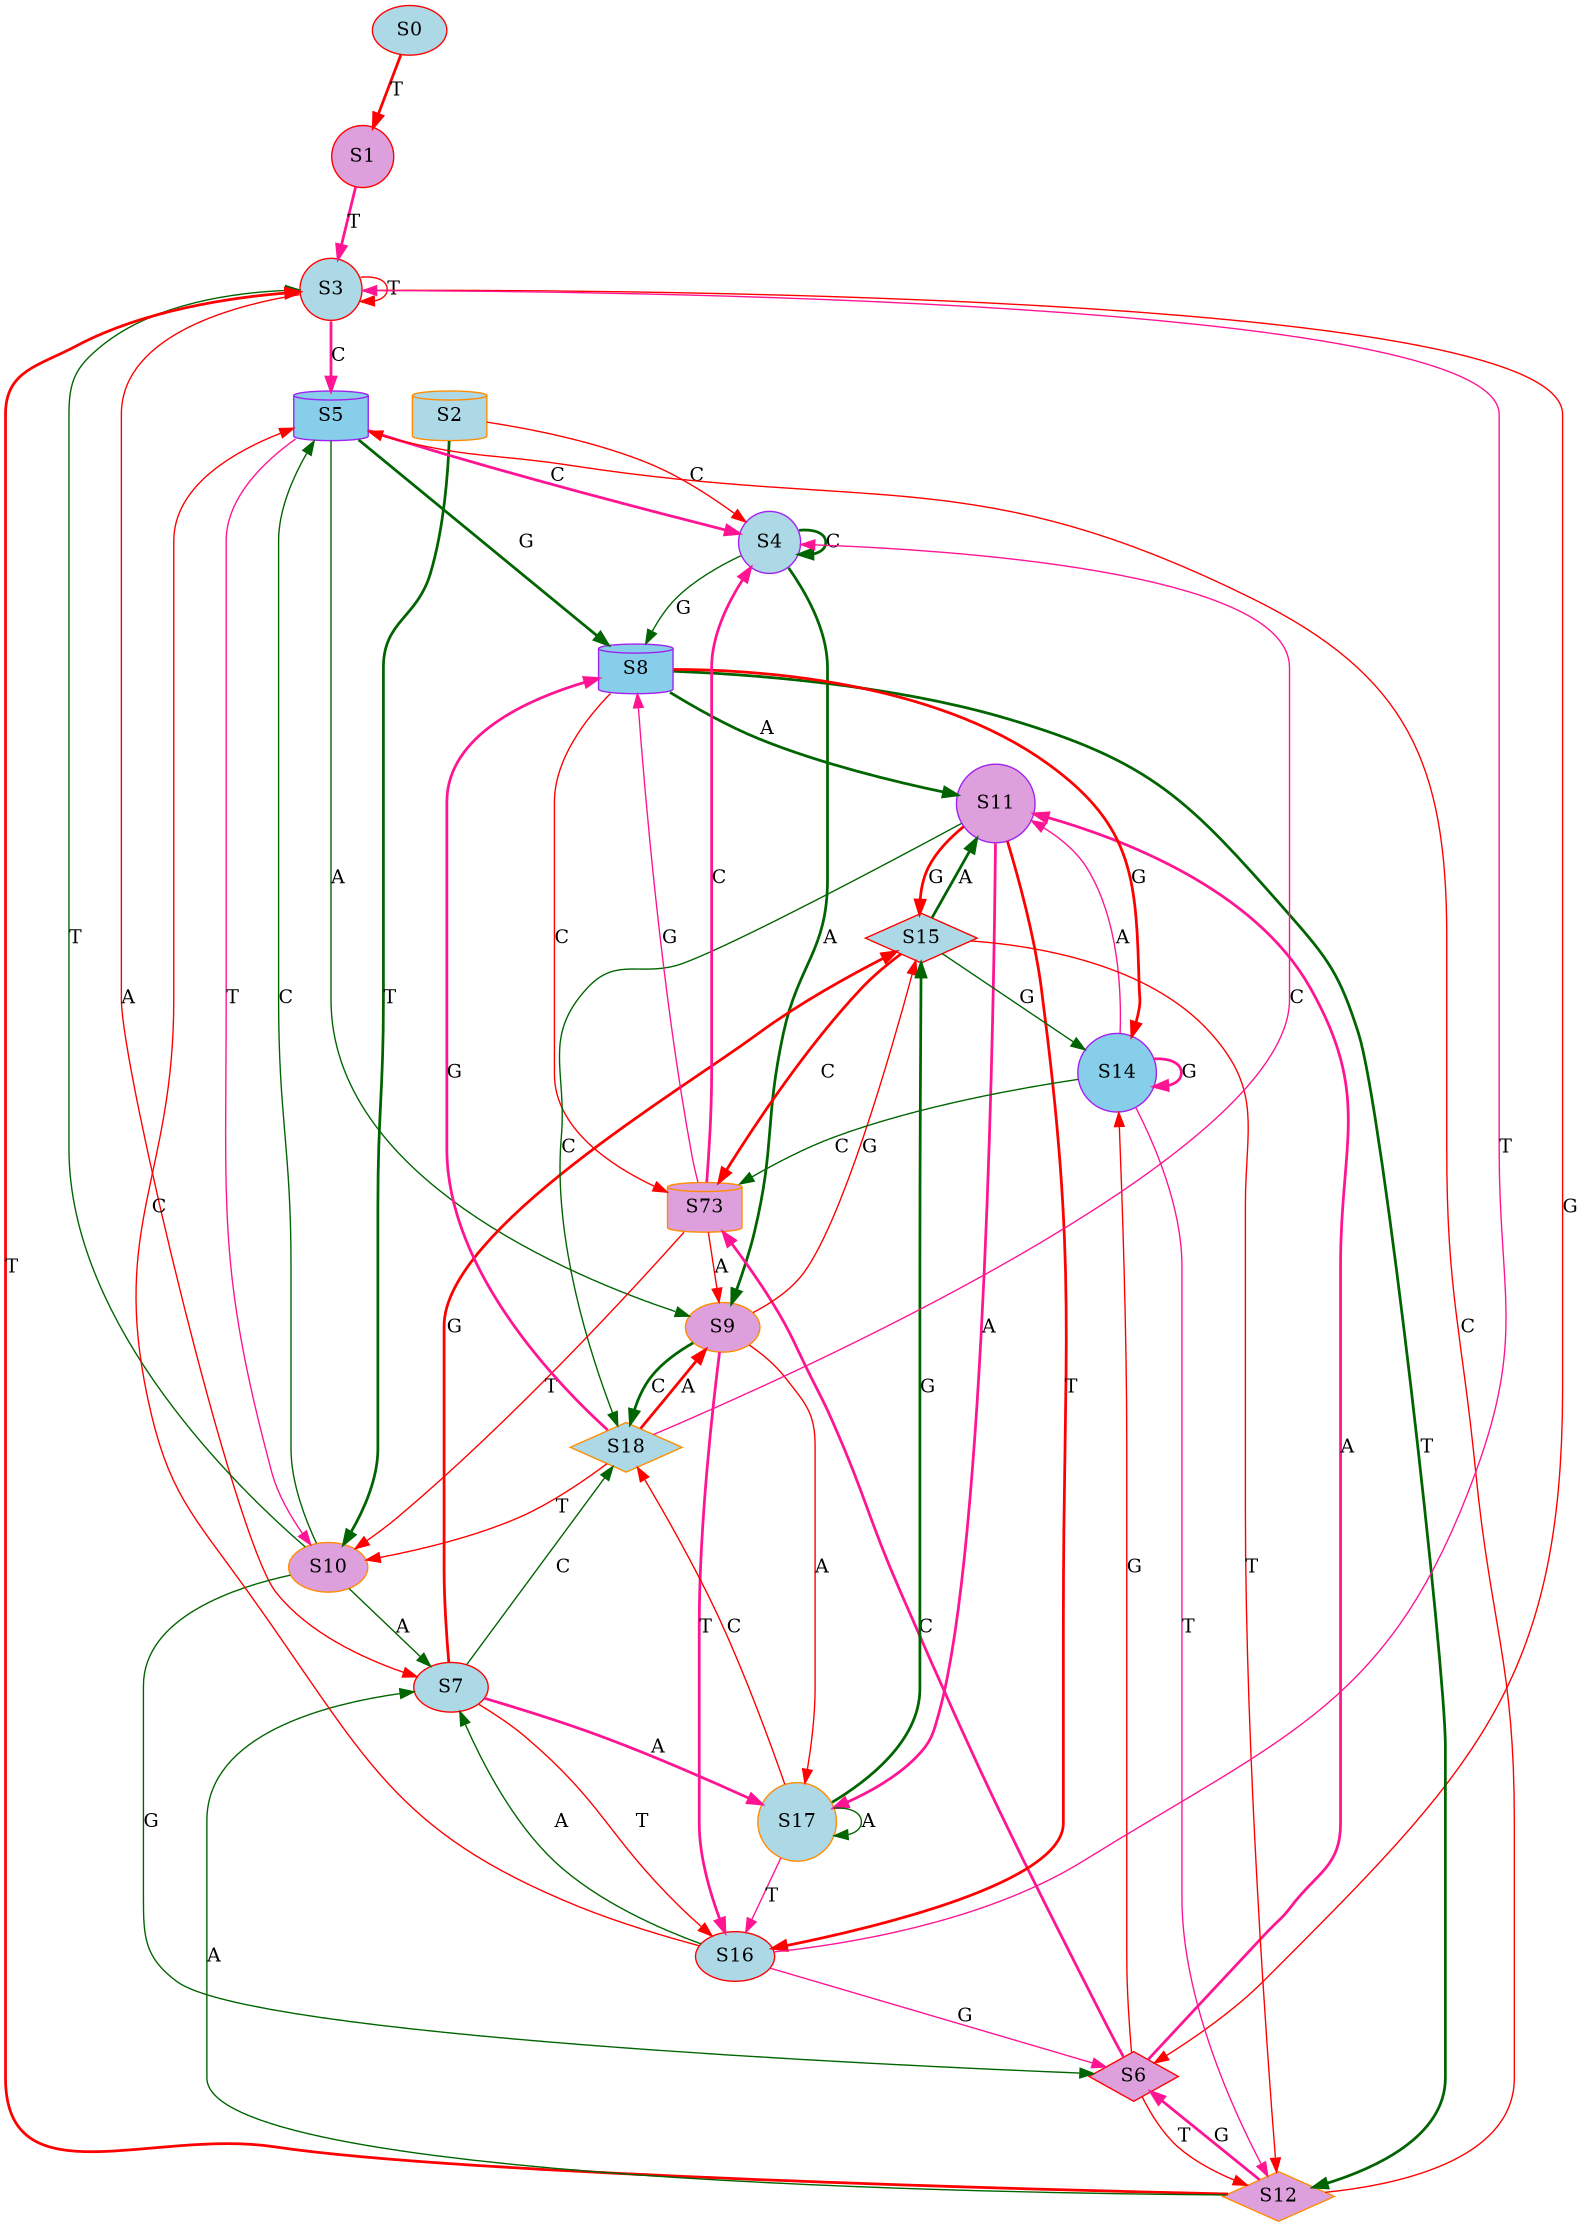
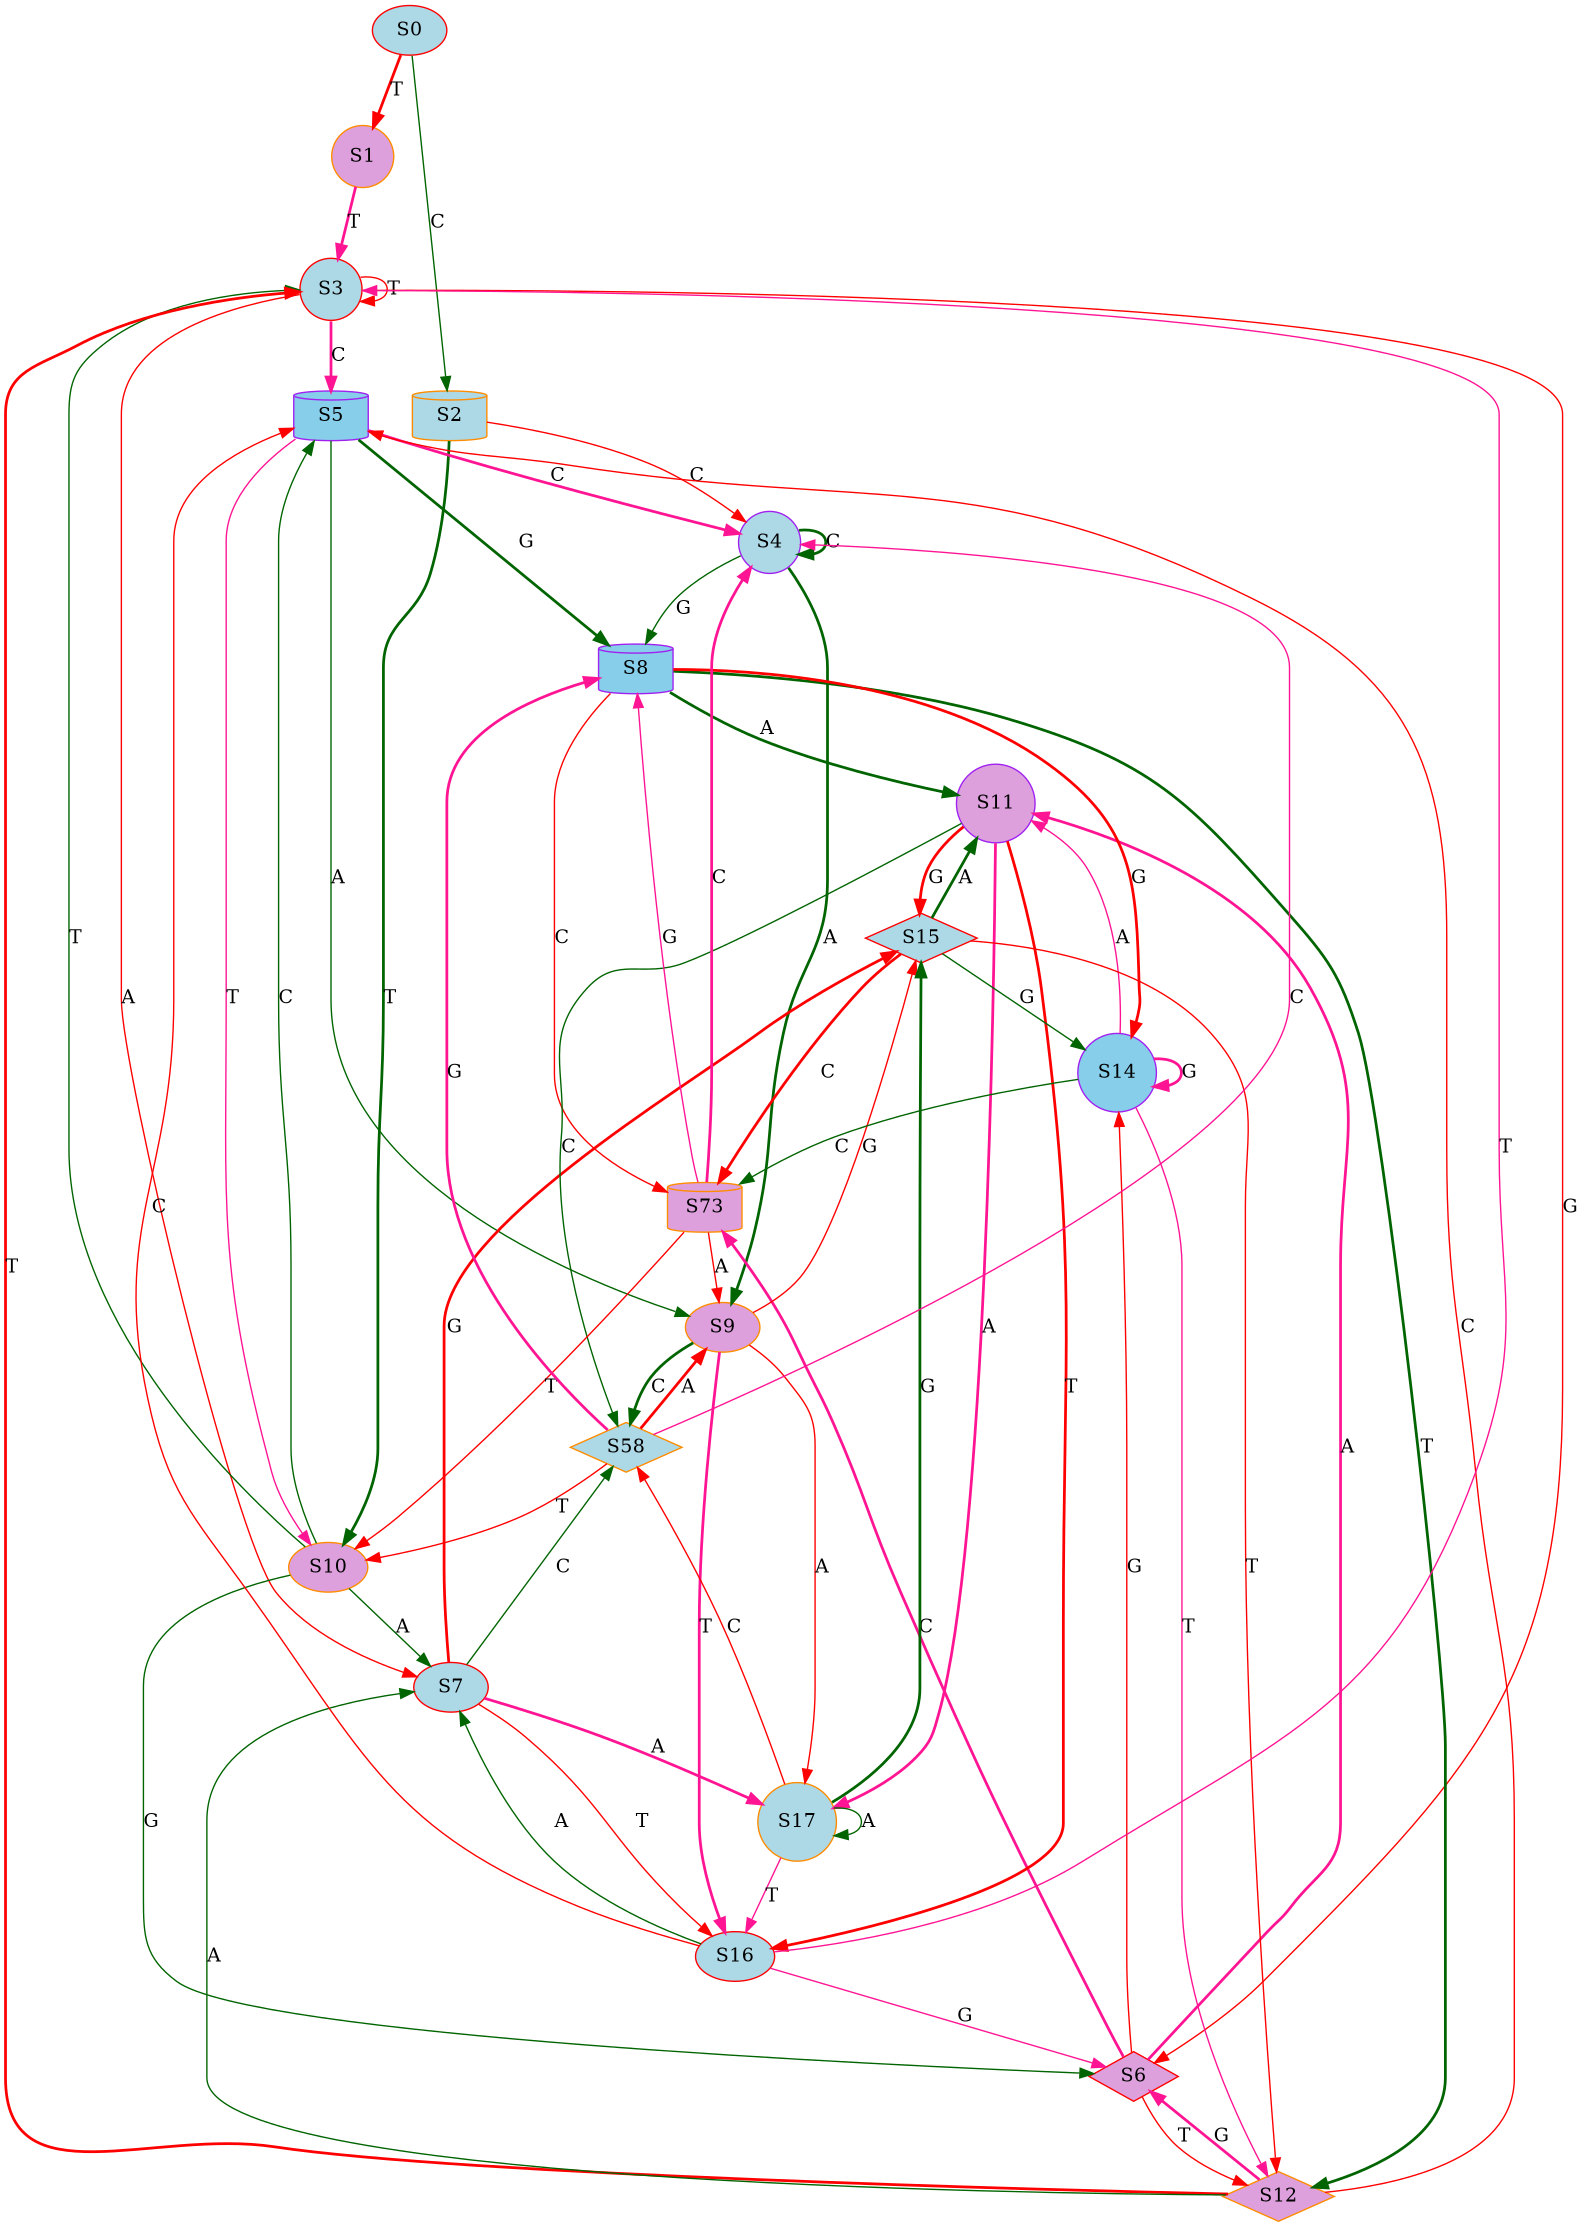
node "S1": color red -> darkorange
edge "S0" -> "S2": added, label "C"
node "S18": label "S18" -> "S58"
